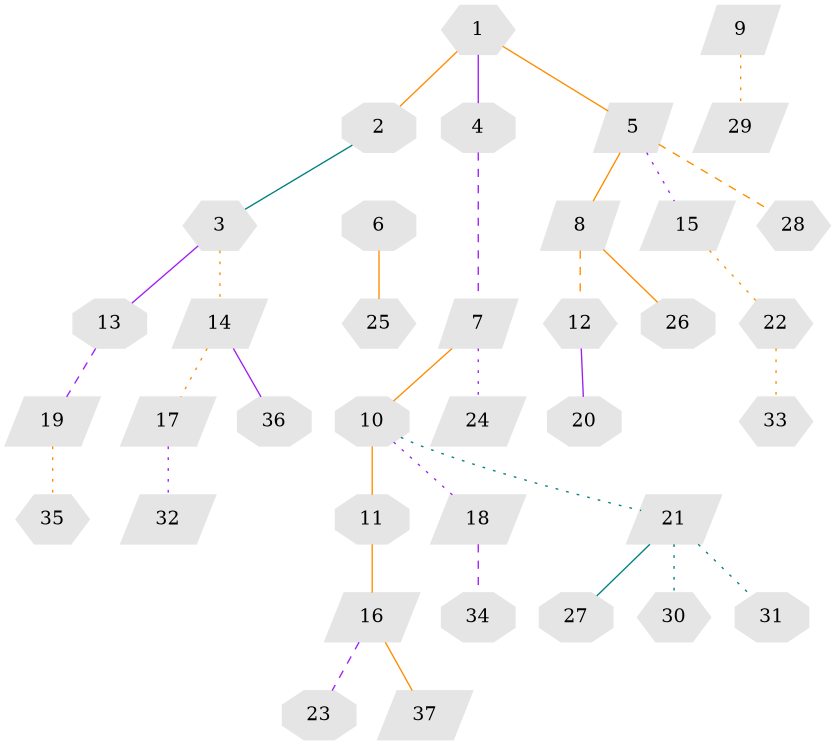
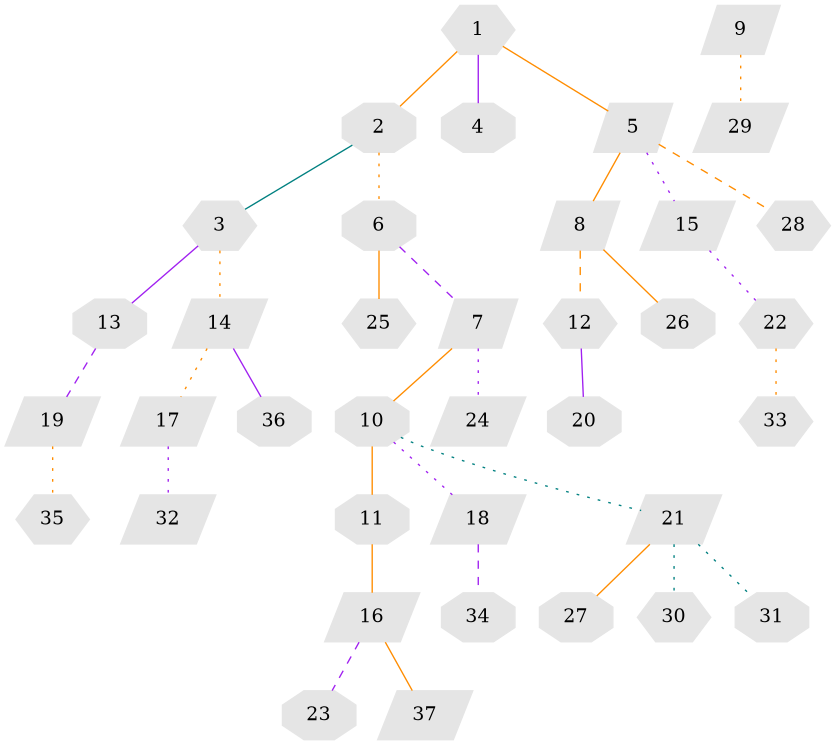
edge "2" -- "6": added
edge "4" -- "7": now "6" -- "7"
edge "15" -- "22": color darkorange -> purple
edge "21" -- "27": color teal -> darkorange
